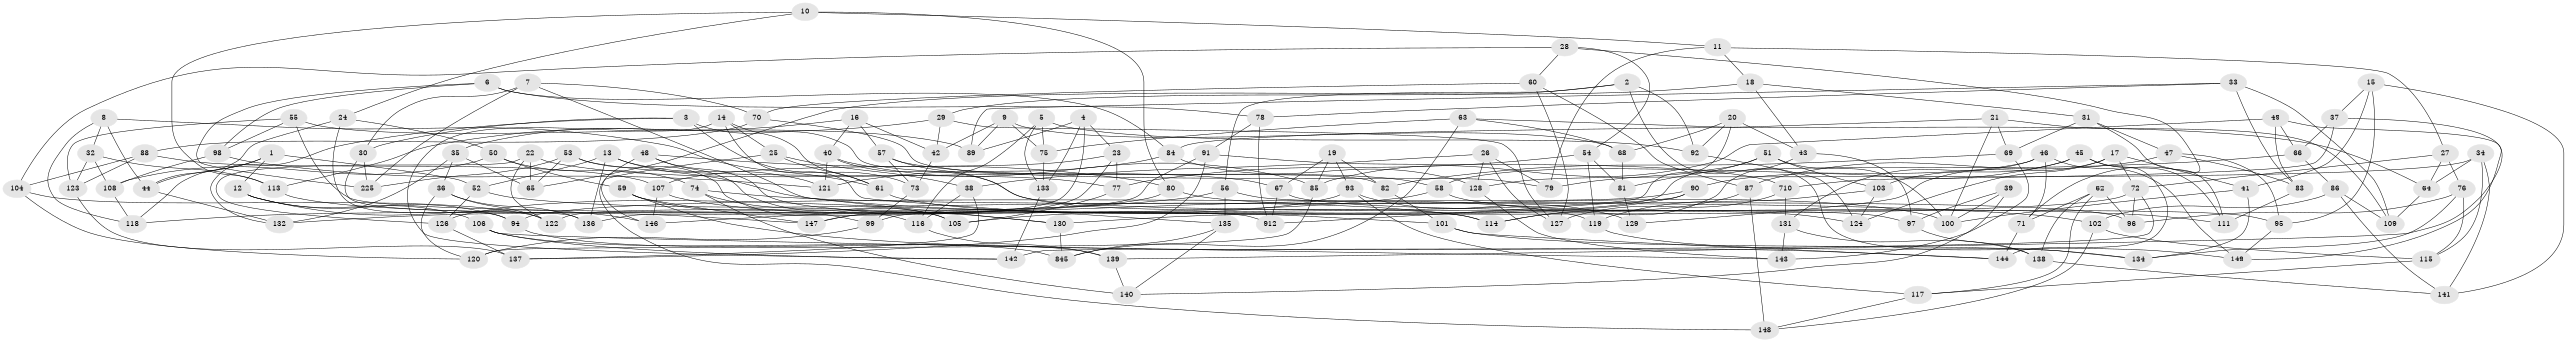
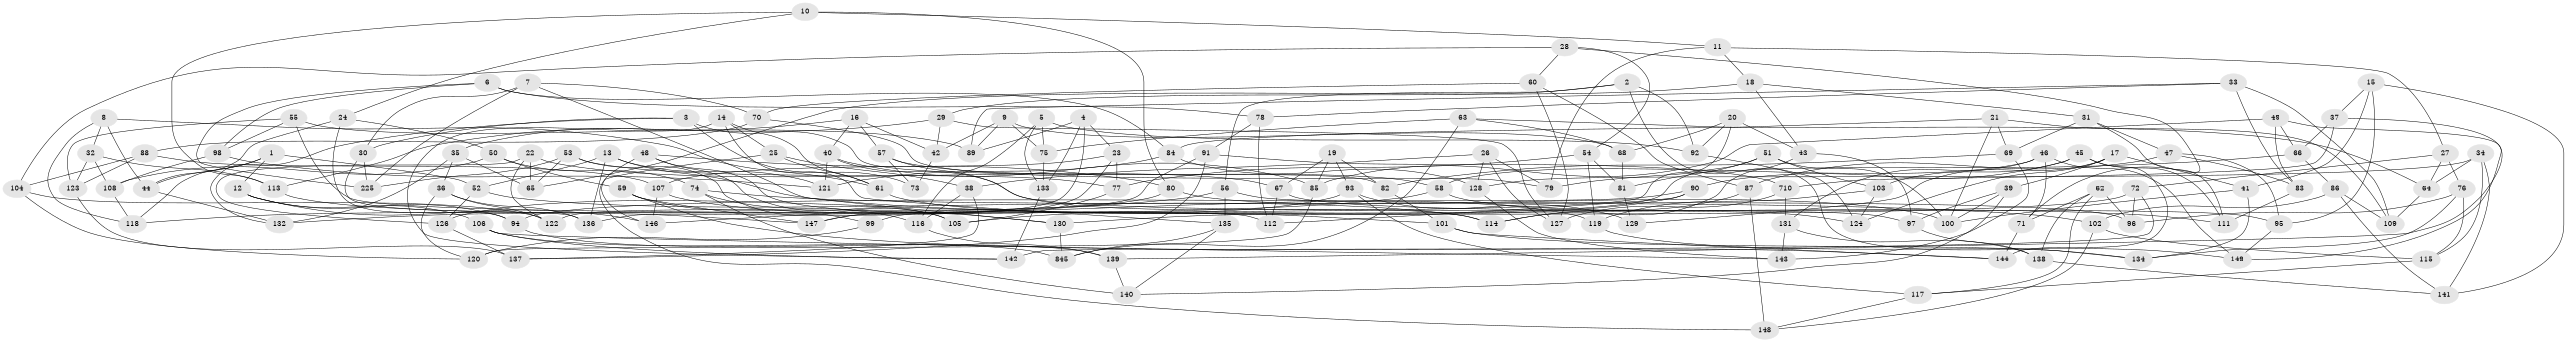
edge "17" -- "72": now "17" -- "39"
edge "73" -- "99": removed
node "912": label "912" -> "112"
